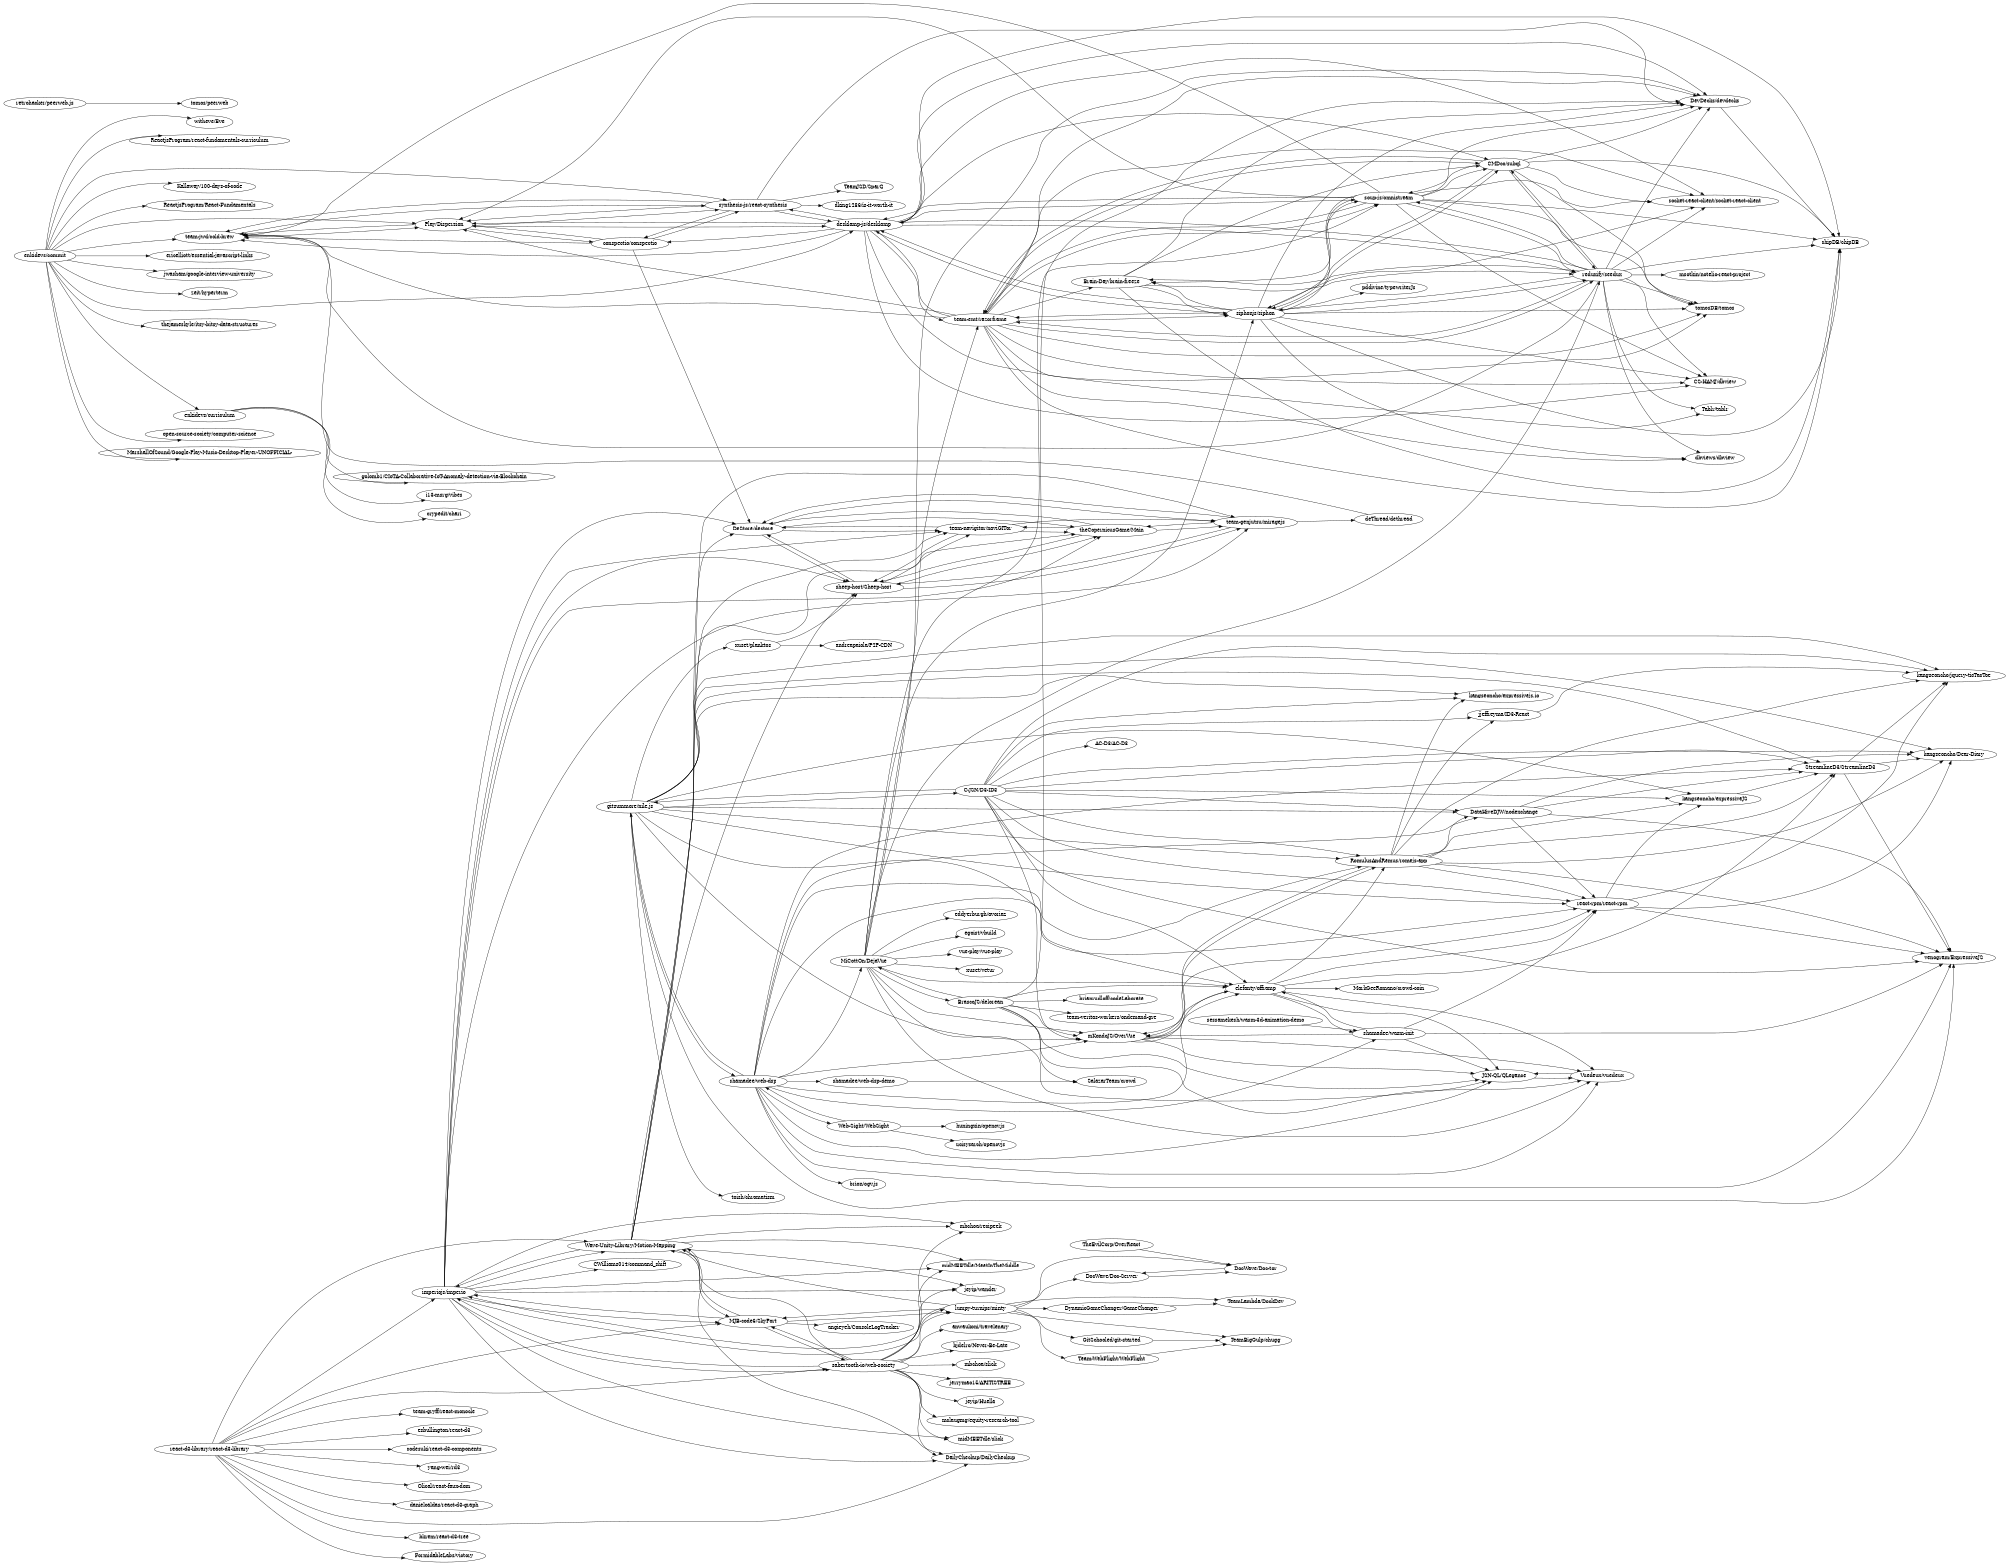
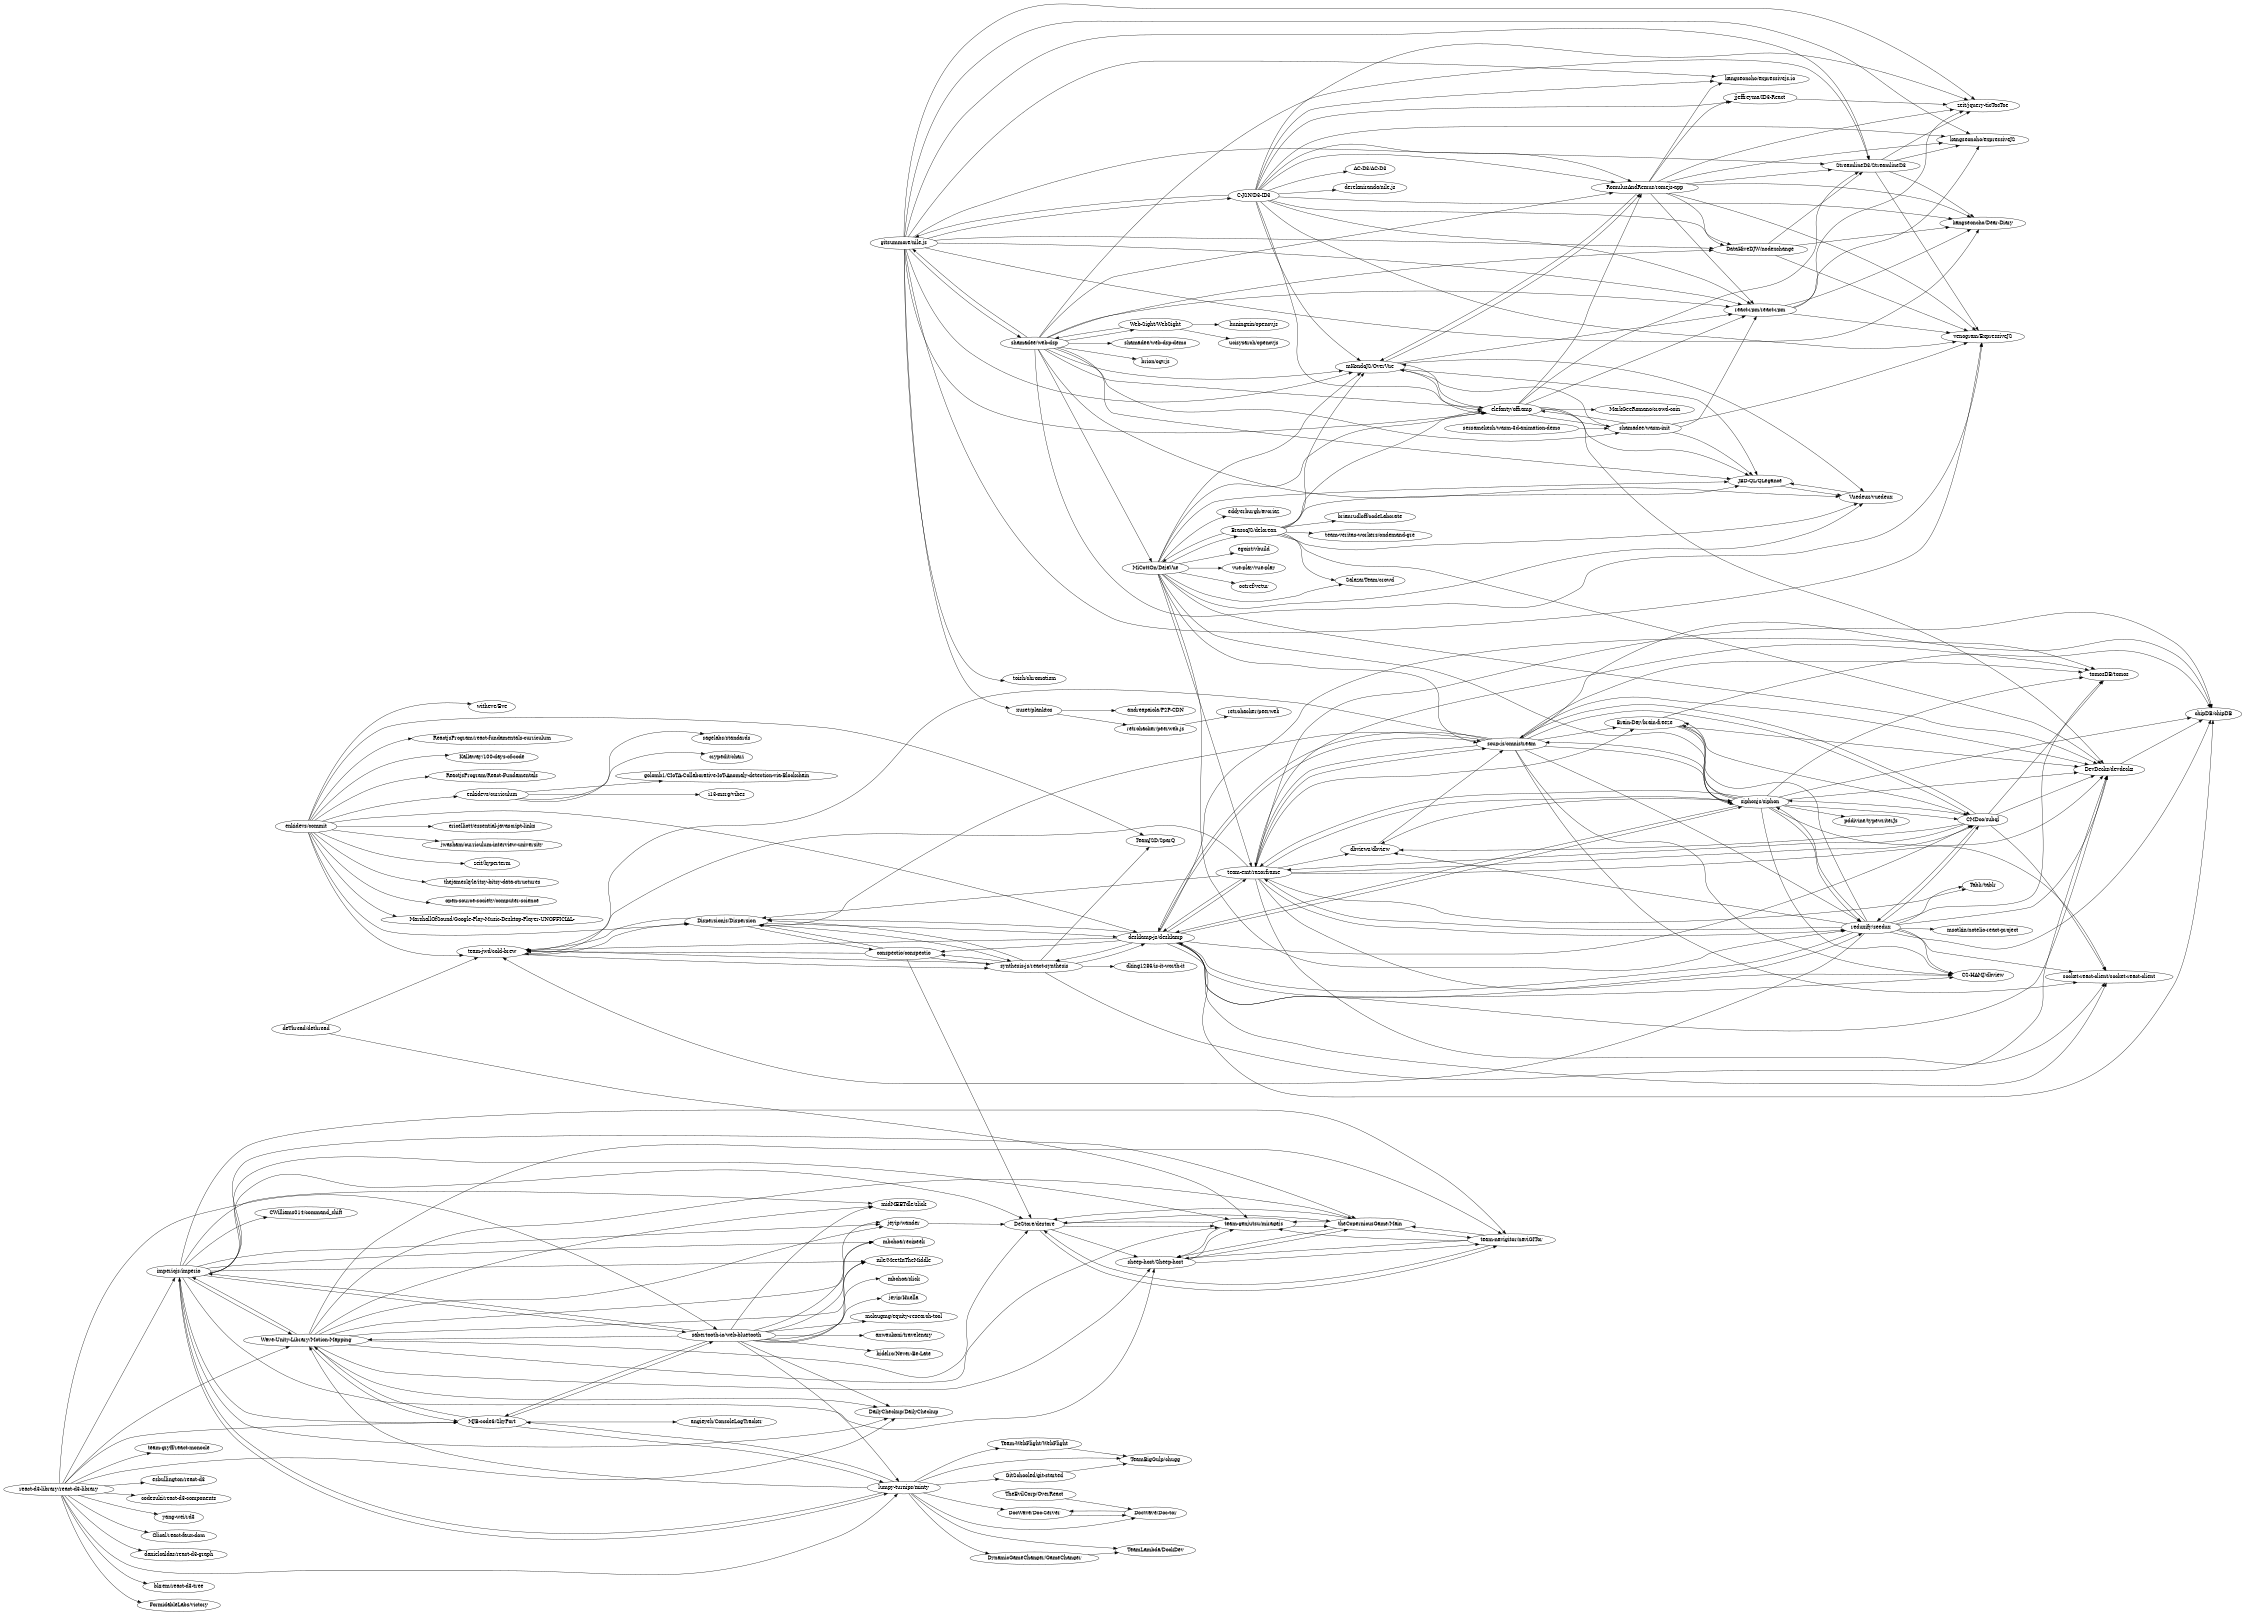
node "tomos/peerweb": label "tomos/peerweb" -> "retrohacker/peerweb"
edge "CMDco/subql" -> "chipDB/chipDB": now "CMDco/subql" -> "dbviews/dbview"
edge "enkidevs/commit" -> "synthesis-js/react-synthesis": now "enkidevs/commit" -> "TeamJSD/SparQ"
node "derekmiranda/nile.js": added
node "Play/Dispersion": label "Play/Dispersion" -> "Dispersionjs/Dispersion"
edge "reduxify/seedux" -> "soup-js/omnistream": now "dbviews/dbview" -> "soup-js/omnistream"
node "jwasham/google-interview-university": label "jwasham/google-interview-university" -> "jwasham/curriculum-interview-university"
edge "Brain-Day/brain-freeze" -> "reduxify/seedux": removed
edge "team-genjutsu/miragejs" -> "deThread/dethread": reversed
edge "sheep-host/Sheep-host" -> "DeStore/destore": now "jeyip/wander" -> "DeStore/destore"
edge "xuset/planktos" -> "sheep-host/Sheep-host": now "xuset/planktos" -> "retrohacker/peerweb.js"
node "kangseoncho/jquery-ticTacToe": label "kangseoncho/jquery-ticTacToe" -> "zeit/jquery-ticTacToe"
node "sagelabs/standards": added
edge "kangseoncho/expressiveJS" -> "StreamlineD3/StreamlineD3": reversed
edge "DataHiveDJW/nodexchange" -> "react-rpm/react-rpm": removed
node "xuset/vetur": label "xuset/vetur" -> "octref/vetur"
edge "elefanty/offramp" -> "Vuedeux/vuedeux": now "elefanty/offramp" -> "DevDecks/devdecks"
node "JSN-QL/QLegance": label "JSN-QL/QLegance" -> "JBD-QL/QLegance"
edge "shamadee/web-dsp-demo" -> "SalazarTeam/crowd": now "MiCottOn/DejaVue" -> "SalazarTeam/crowd"
edge "Wave-Unity-Library/Motion-Mapping" -> "midMEETdle/slick": added
node "midMEETdle/MeetInTheMiddle": label "midMEETdle/MeetInTheMiddle" -> "nile/MeetInTheMiddle"
edge "MJB-code6/SkyPort" -> "imperiojs/imperio": removed
node "sabertooth-io/web-society": label "sabertooth-io/web-society" -> "sabertooth-io/web-bluetooth"
node "jerrymao15/ARITISTREE": removed
edge "react-d3-library/react-d3-library" -> "lumpy-turnips/minty": added
